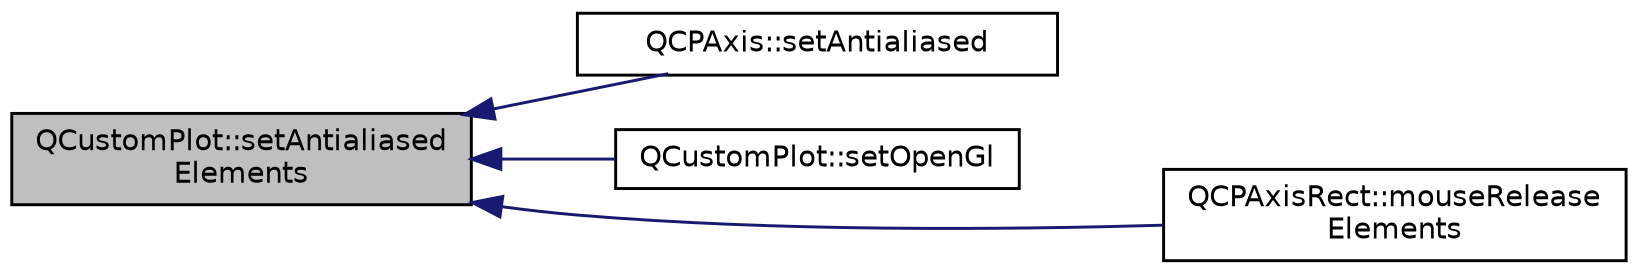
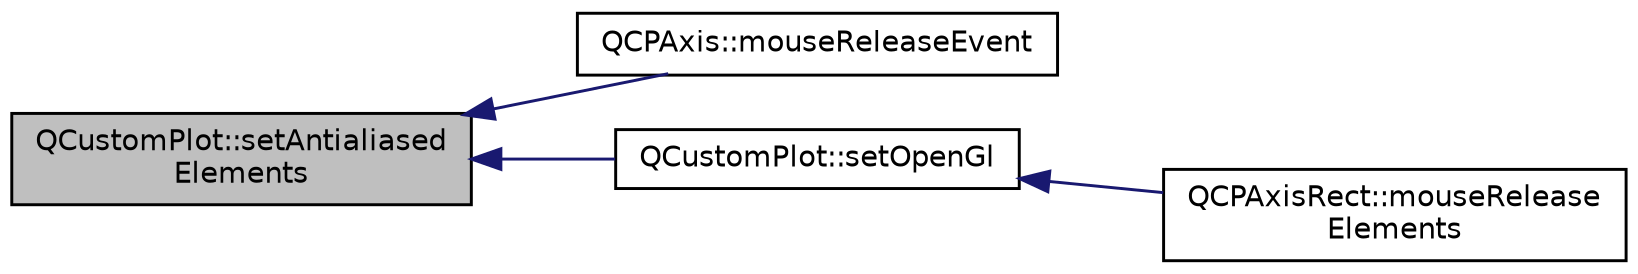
node "QCPAxis::setAntialiased": label "QCPAxis::setAntialiased" -> "QCPAxis::mouseReleaseEvent"
edge "QCPAxisRect::mouseRelease Elements" -> "QCustomPlot::setAntialiased Elements": now "QCPAxisRect::mouseRelease Elements" -> "QCustomPlot::setOpenGl"
